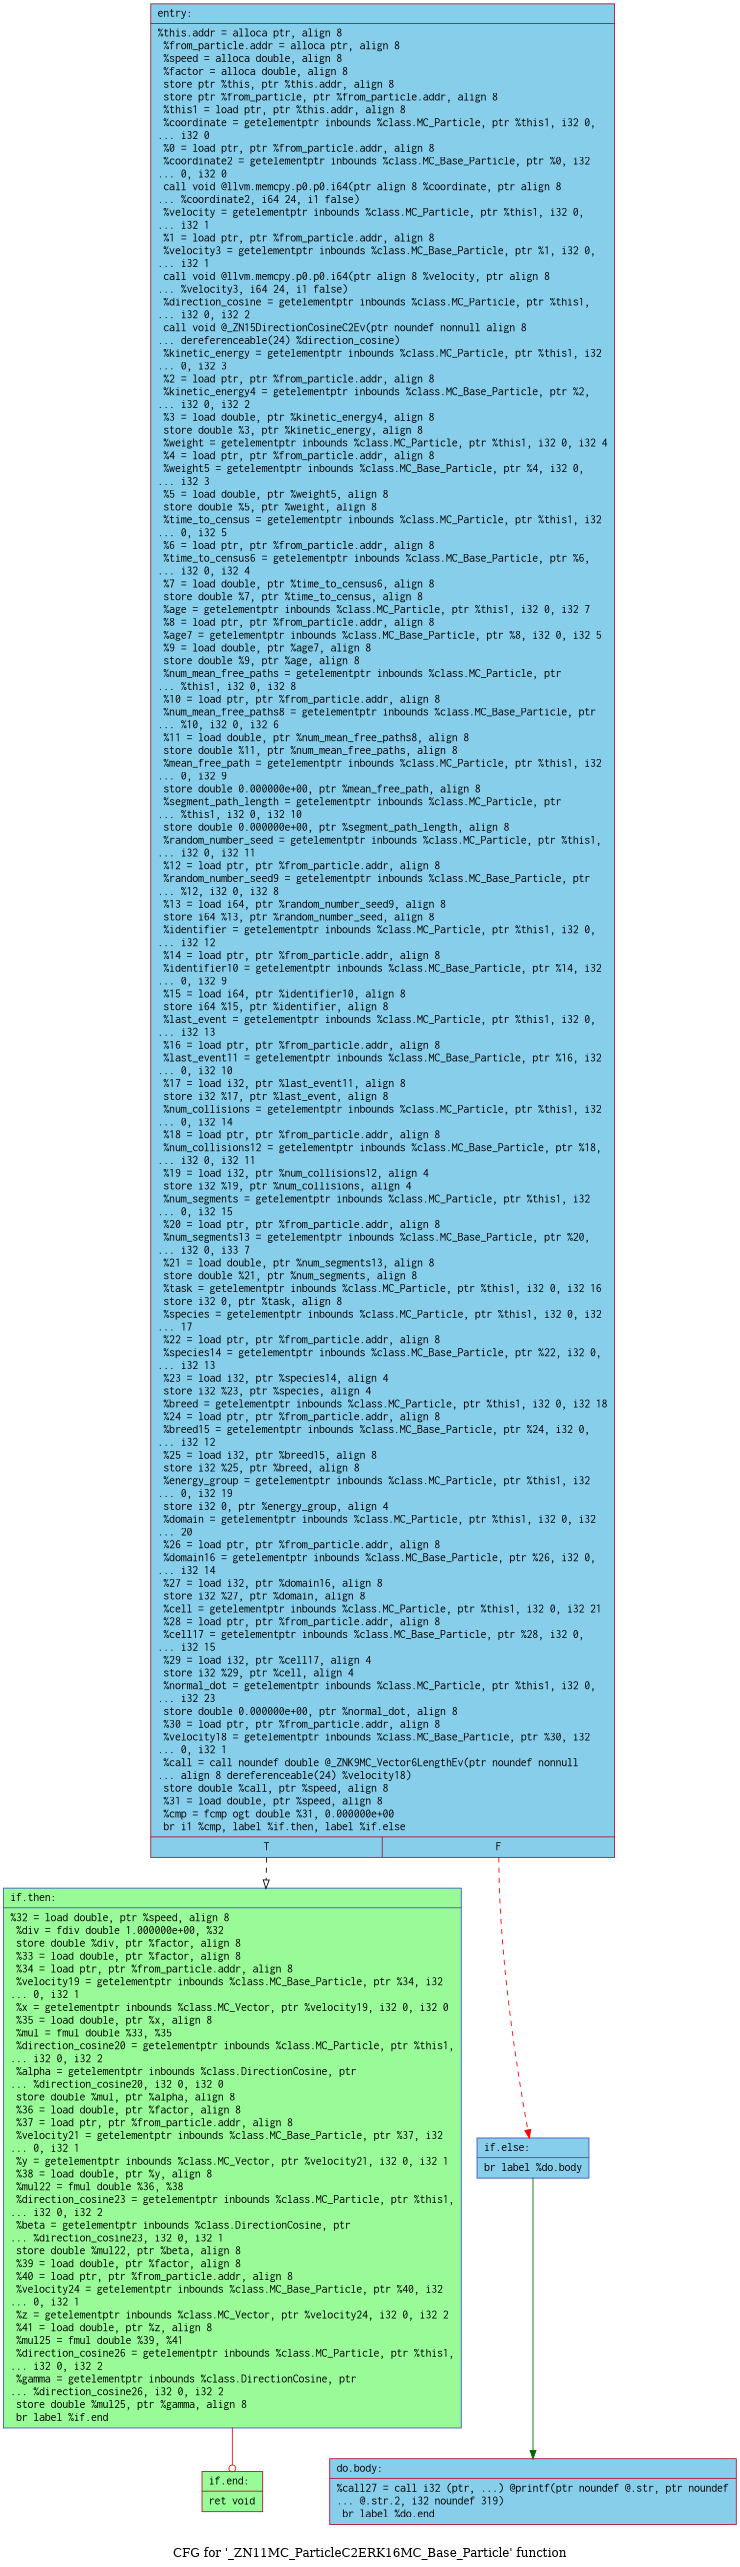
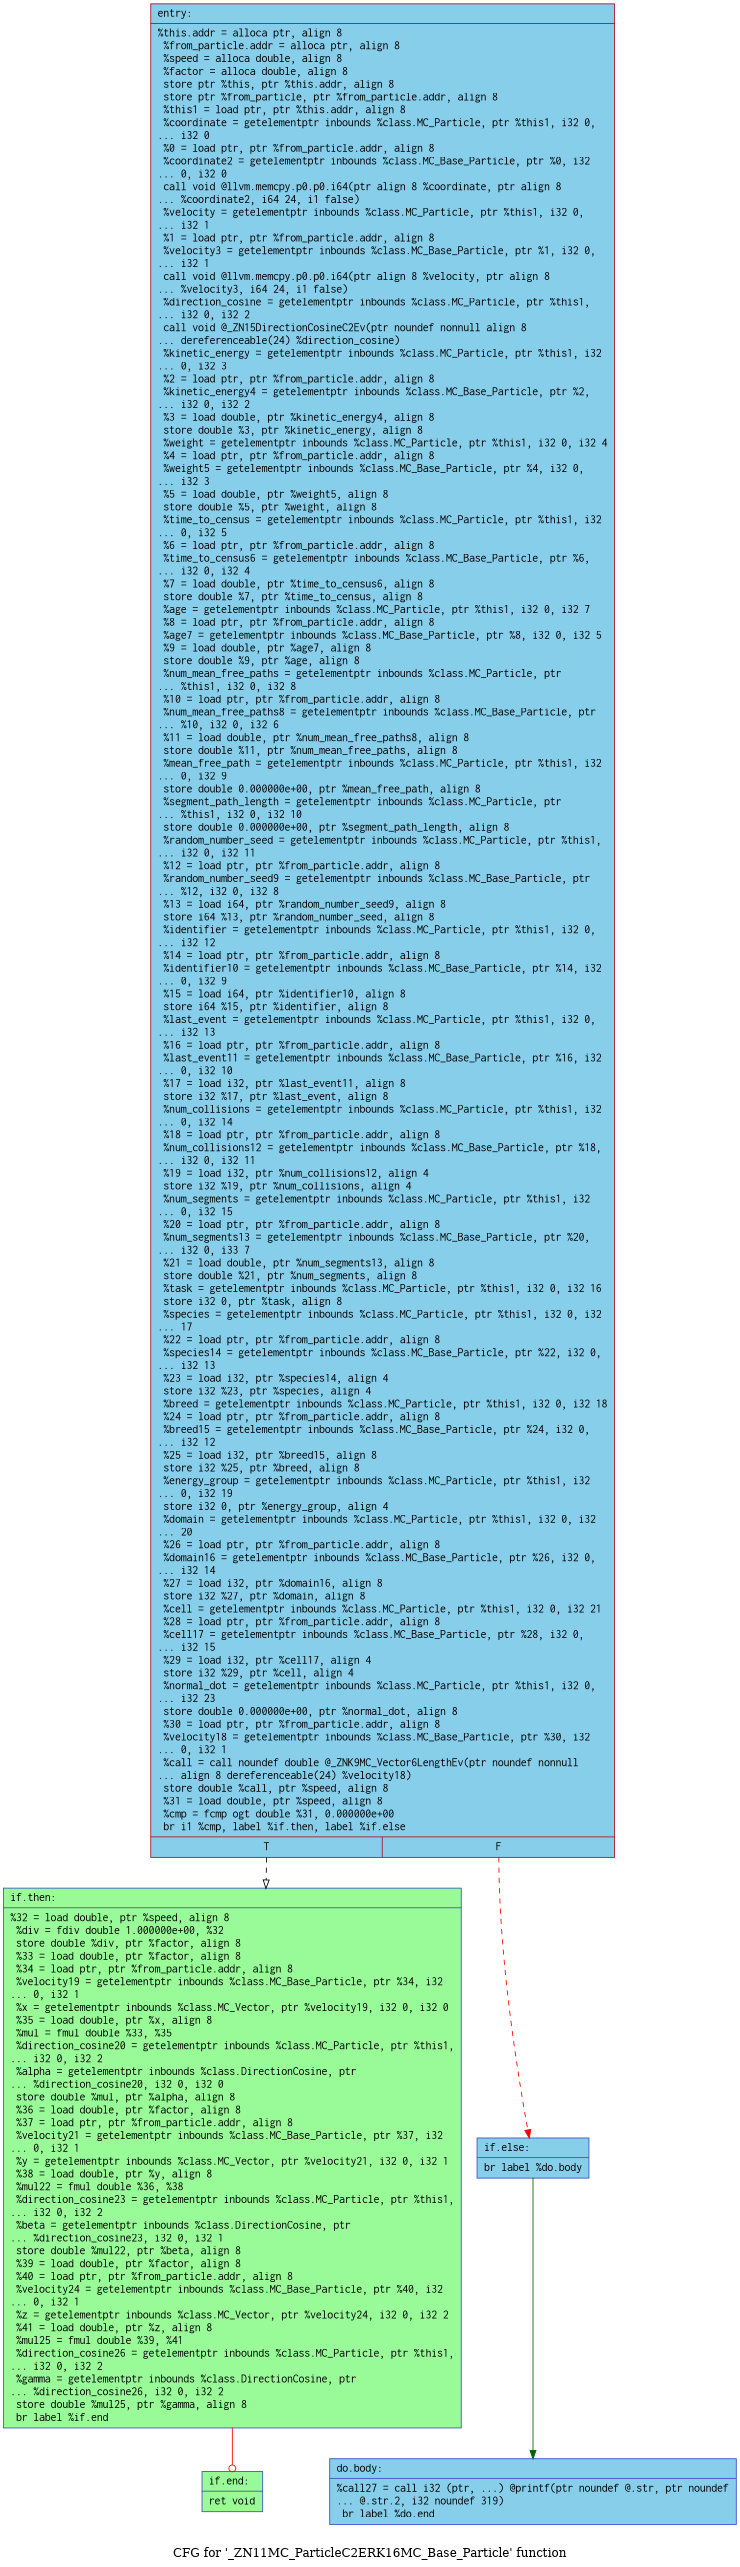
node "if.end:": color #b70d28ff -> #3d50c3ff
node "do.body:": color #b70d28ff -> #3d50c3ff
